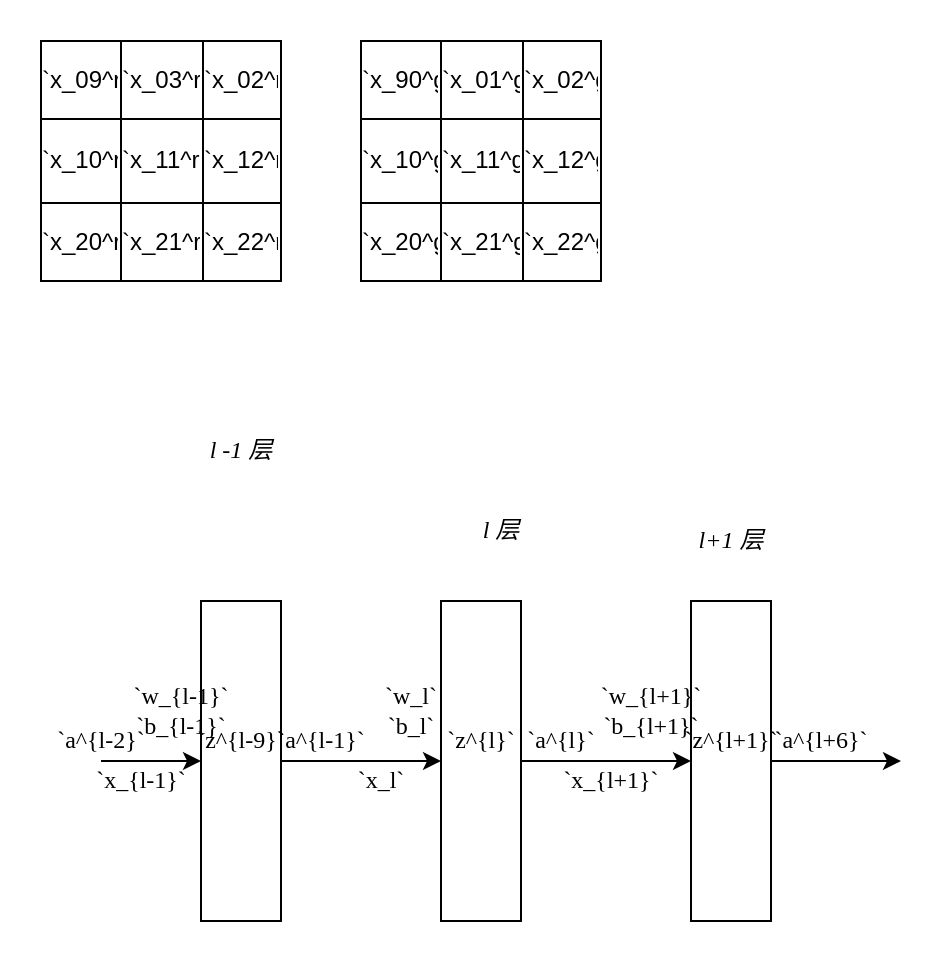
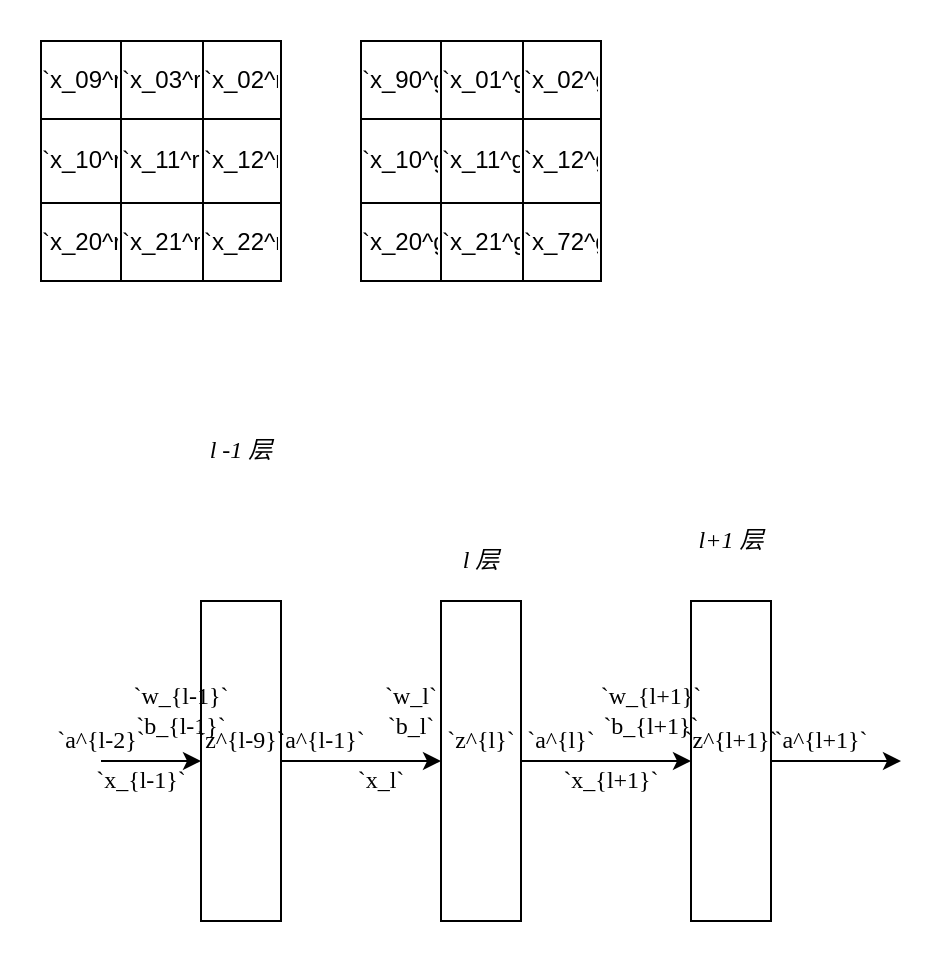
node "`x_22^g`": label "`x_22^g`" -> "`x_72^g`"
node "l 层": moved (501, 531) -> (481, 561)
node "`a^{l+6}`": label "`a^{l+6}`" -> "`a^{l+1}`"
